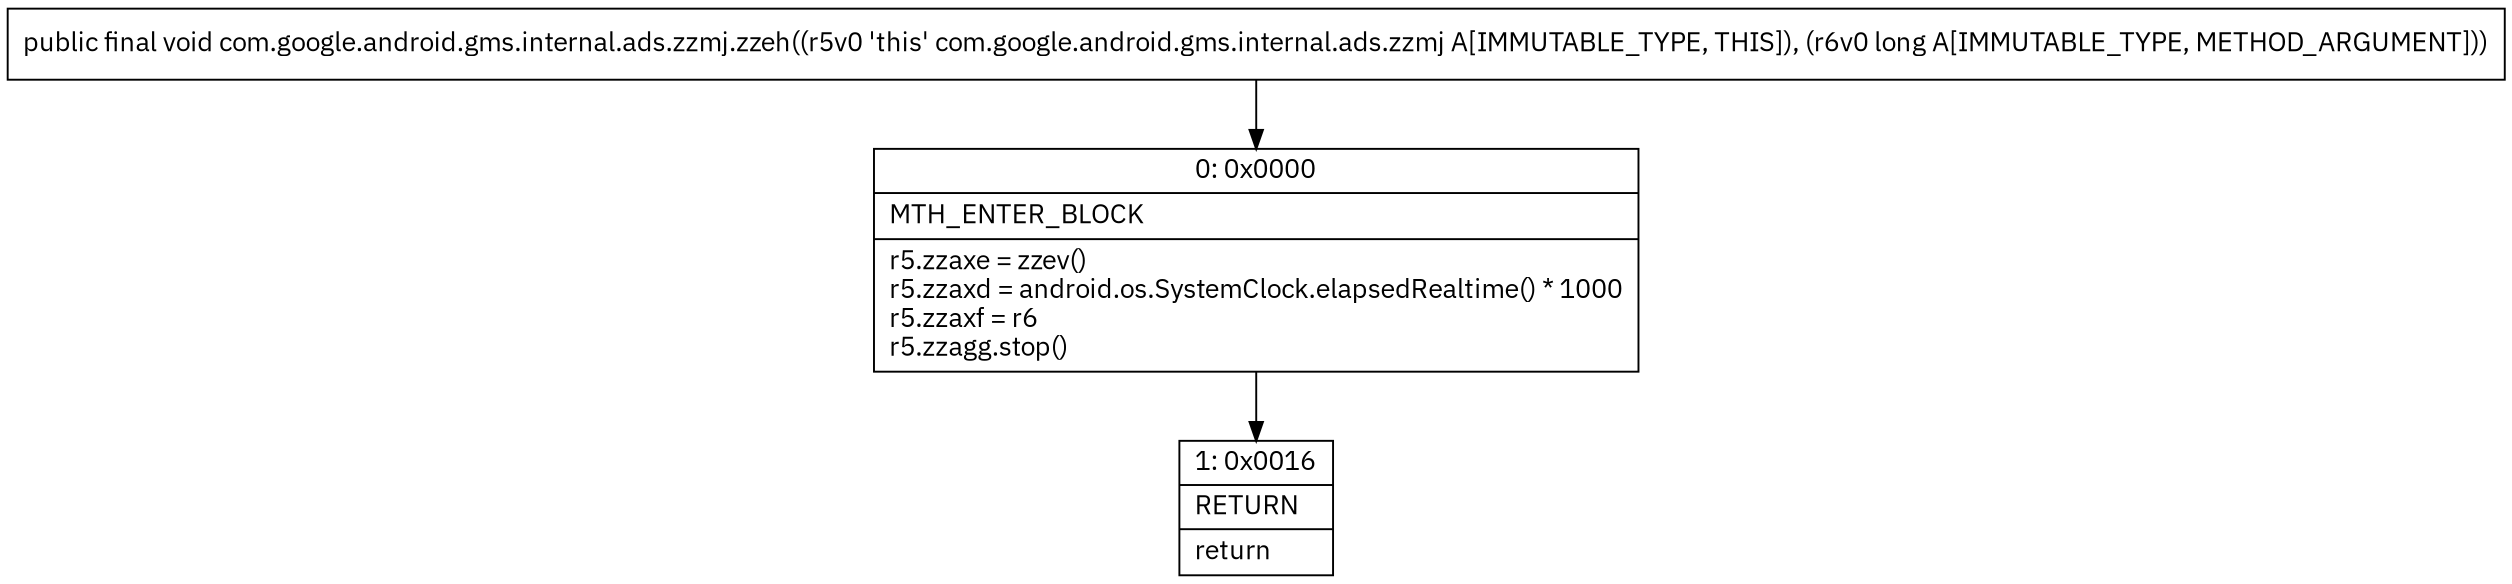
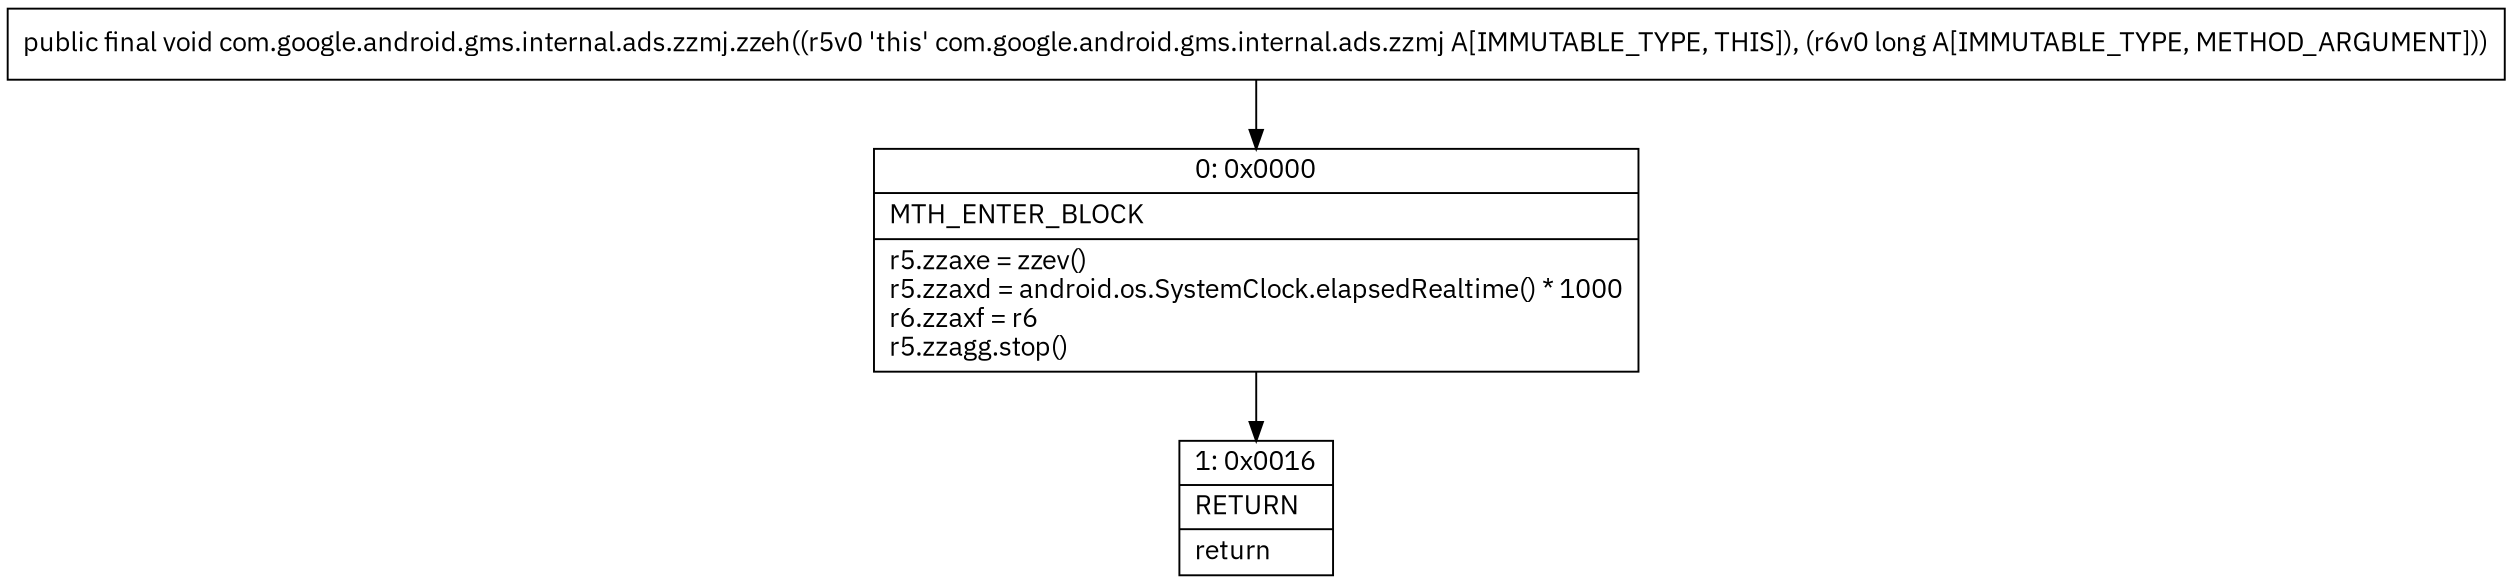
node "0: 0x0000": text "r5.zzaxf = r6" -> "r6.zzaxf = r6"
